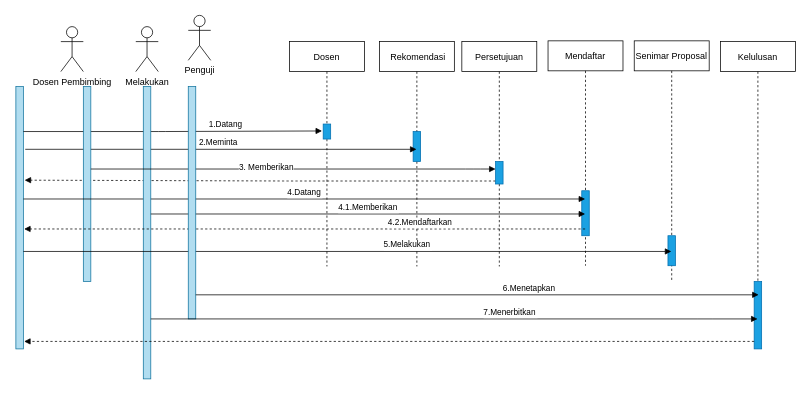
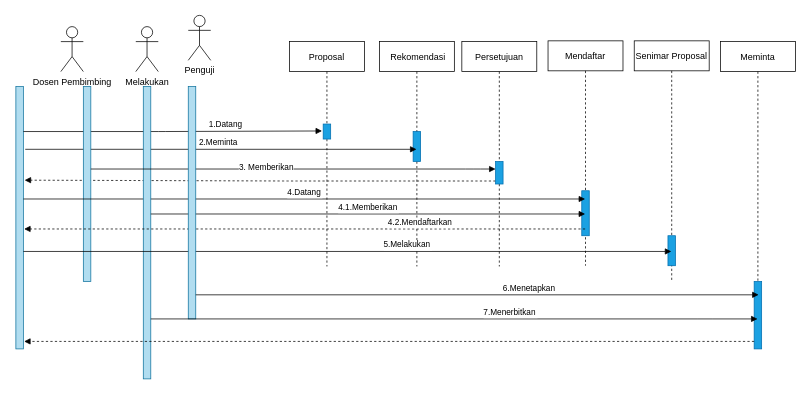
node "Dosen": label "Dosen" -> "Proposal"
node "Kelulusan": label "Kelulusan" -> "Meminta"
